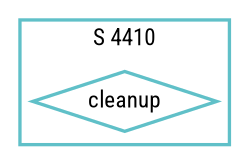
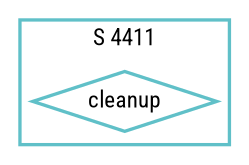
cluster "S 4410": label "S 4410" -> "S 4411"
